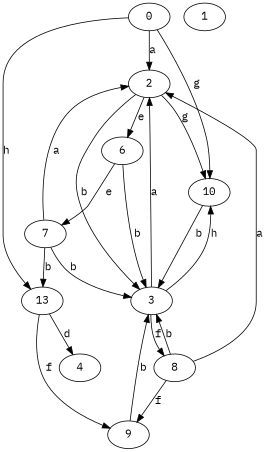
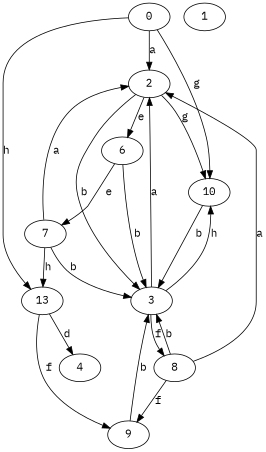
edge "7" -> "13": label "b" -> "h"
